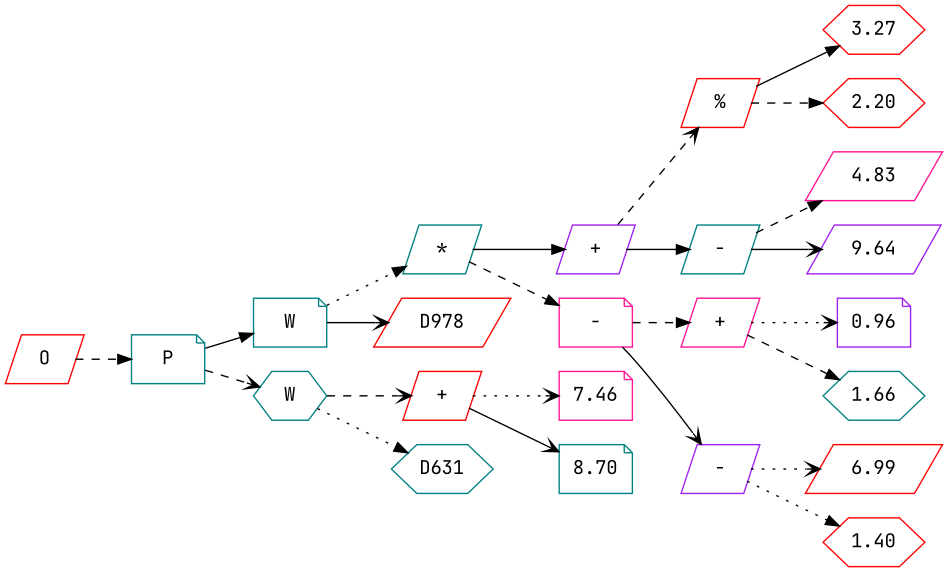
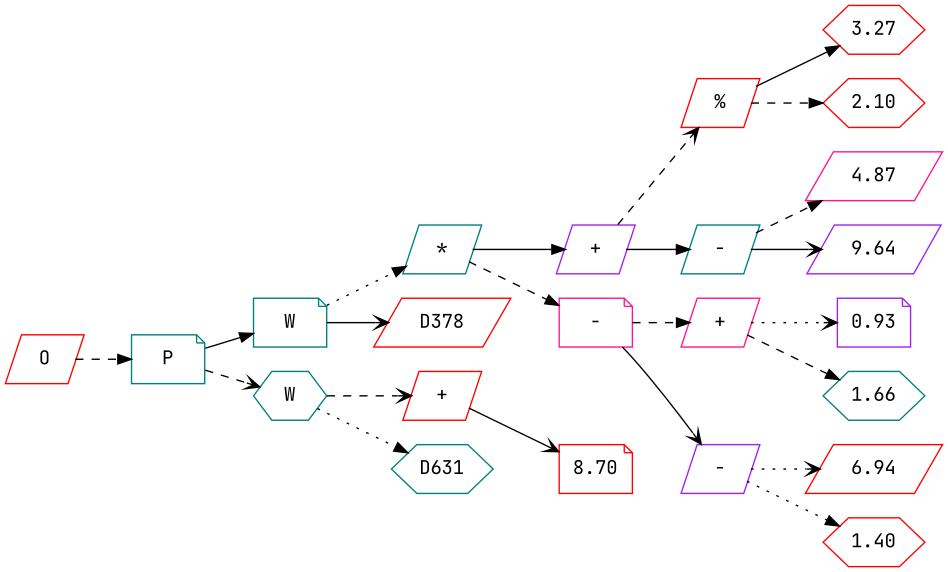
node "2.20": label "2.20" -> "2.10"
node "4.83": label "4.83" -> "4.87"
node "D978": label "D978" -> "D378"
node "0.96": label "0.96" -> "0.93"
node "7.46": removed
node "8.70": color teal -> red
node "6.99": label "6.99" -> "6.94"
